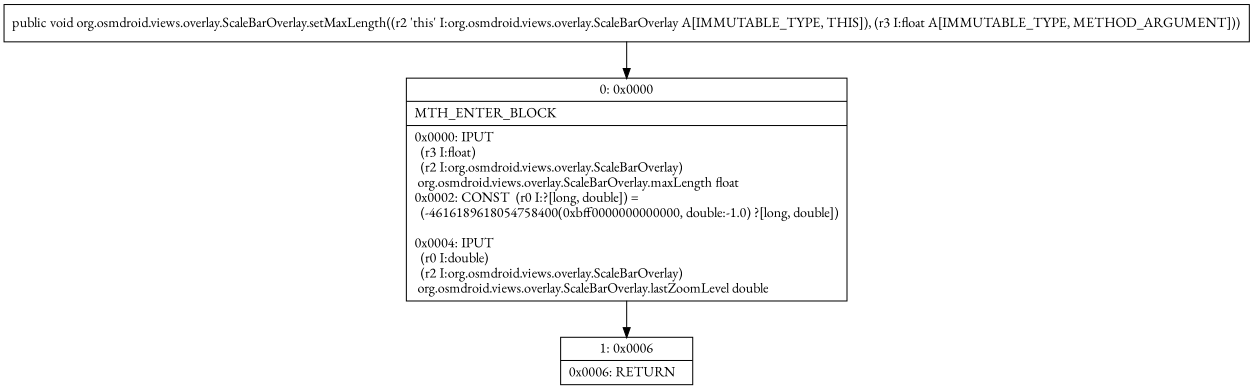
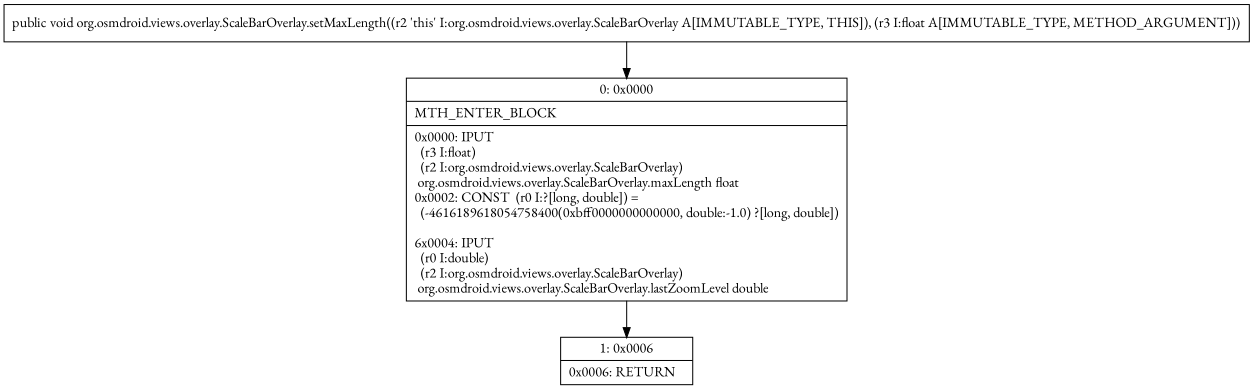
node "0: 0x0000": text "0x0004: IPUT" -> "6x0004: IPUT"
